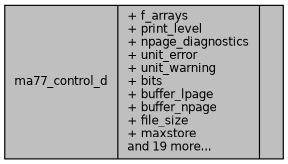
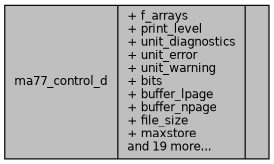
node "ma77_control_d": text "+ npage_diagnostics" -> "+ unit_diagnostics"
